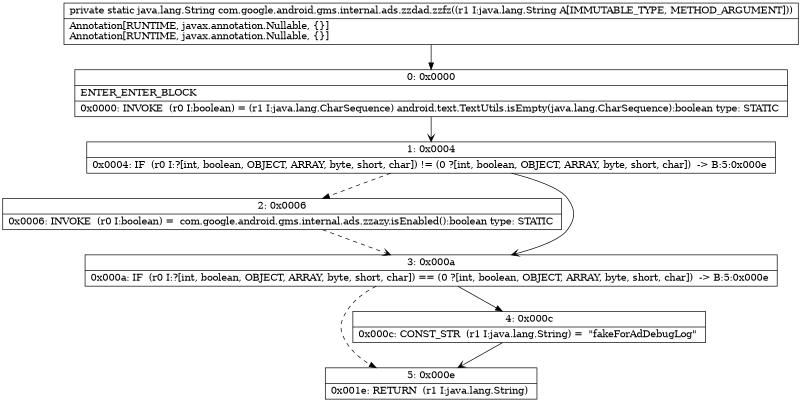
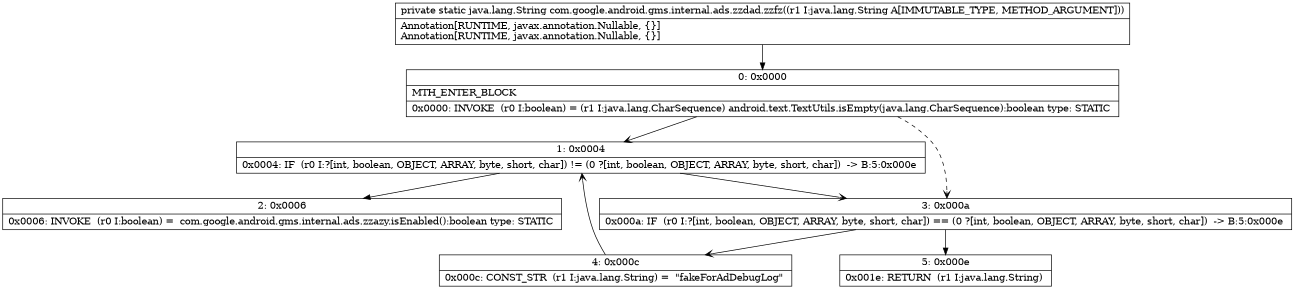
node "0: 0x0000": text "ENTER_ENTER_BLOCK" -> "MTH_ENTER_BLOCK"
edge "1: 0x0004" -> "2: 0x0006": style dashed -> solid
edge "2: 0x0006" -> "3: 0x000a": now "0: 0x0000" -> "3: 0x000a"
edge "3: 0x000a" -> "4: 0x000c": arrowhead normal -> vee
edge "3: 0x000a" -> "5: 0x000e": style dashed -> solid
edge "4: 0x000c" -> "5: 0x000e": now "4: 0x000c" -> "1: 0x0004"
